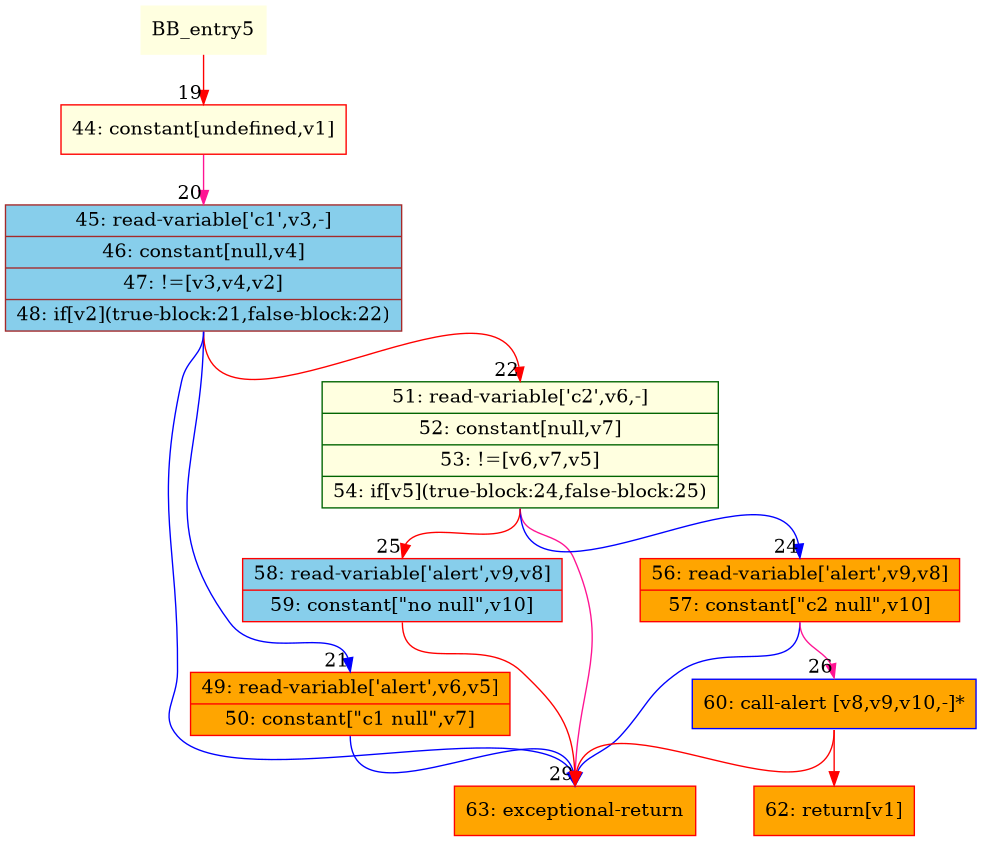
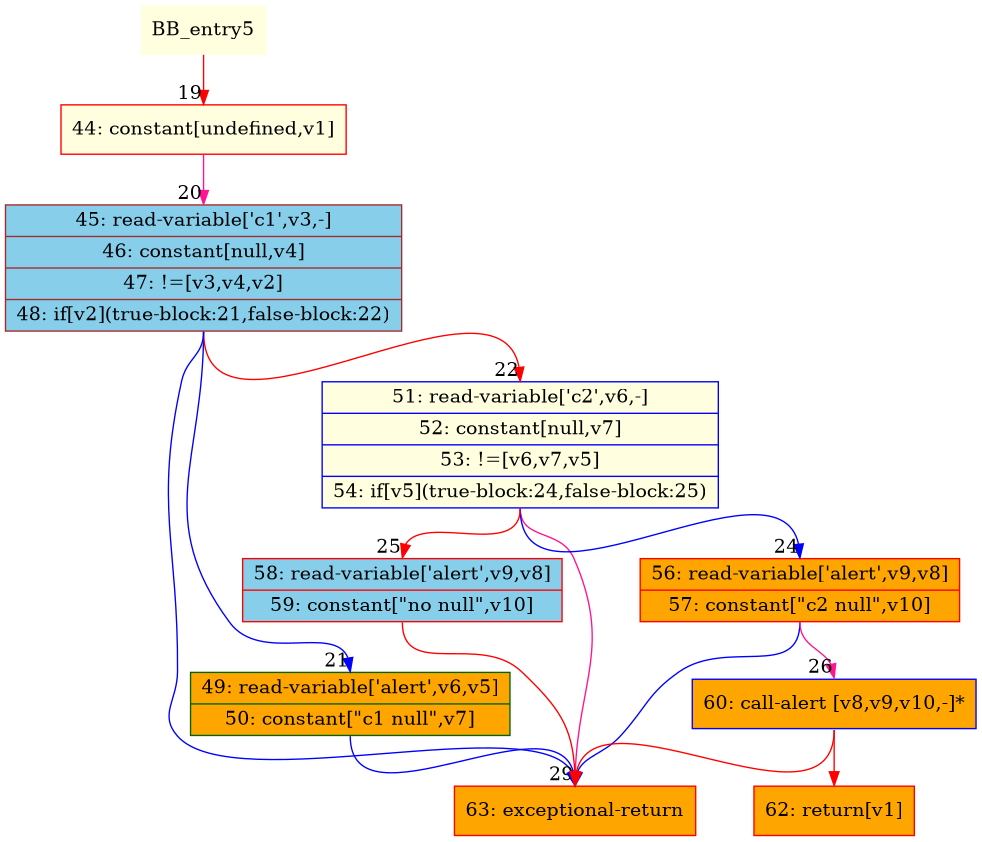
node "51: read-variable['c2',v6,-]": color darkgreen -> blue
node "49: read-variable['alert',v6,v5]": color red -> darkgreen
